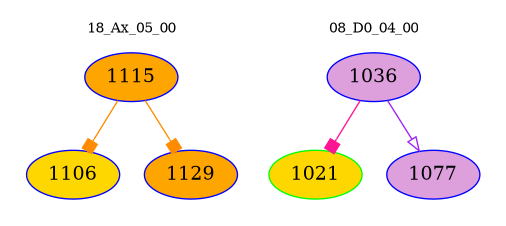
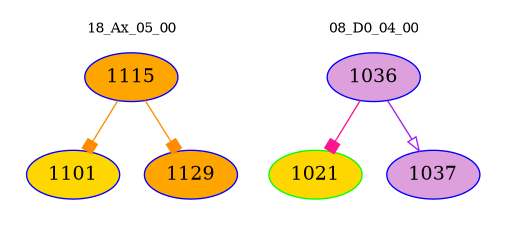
node "1106": label "1106" -> "1101"
node "1077": label "1077" -> "1037"
